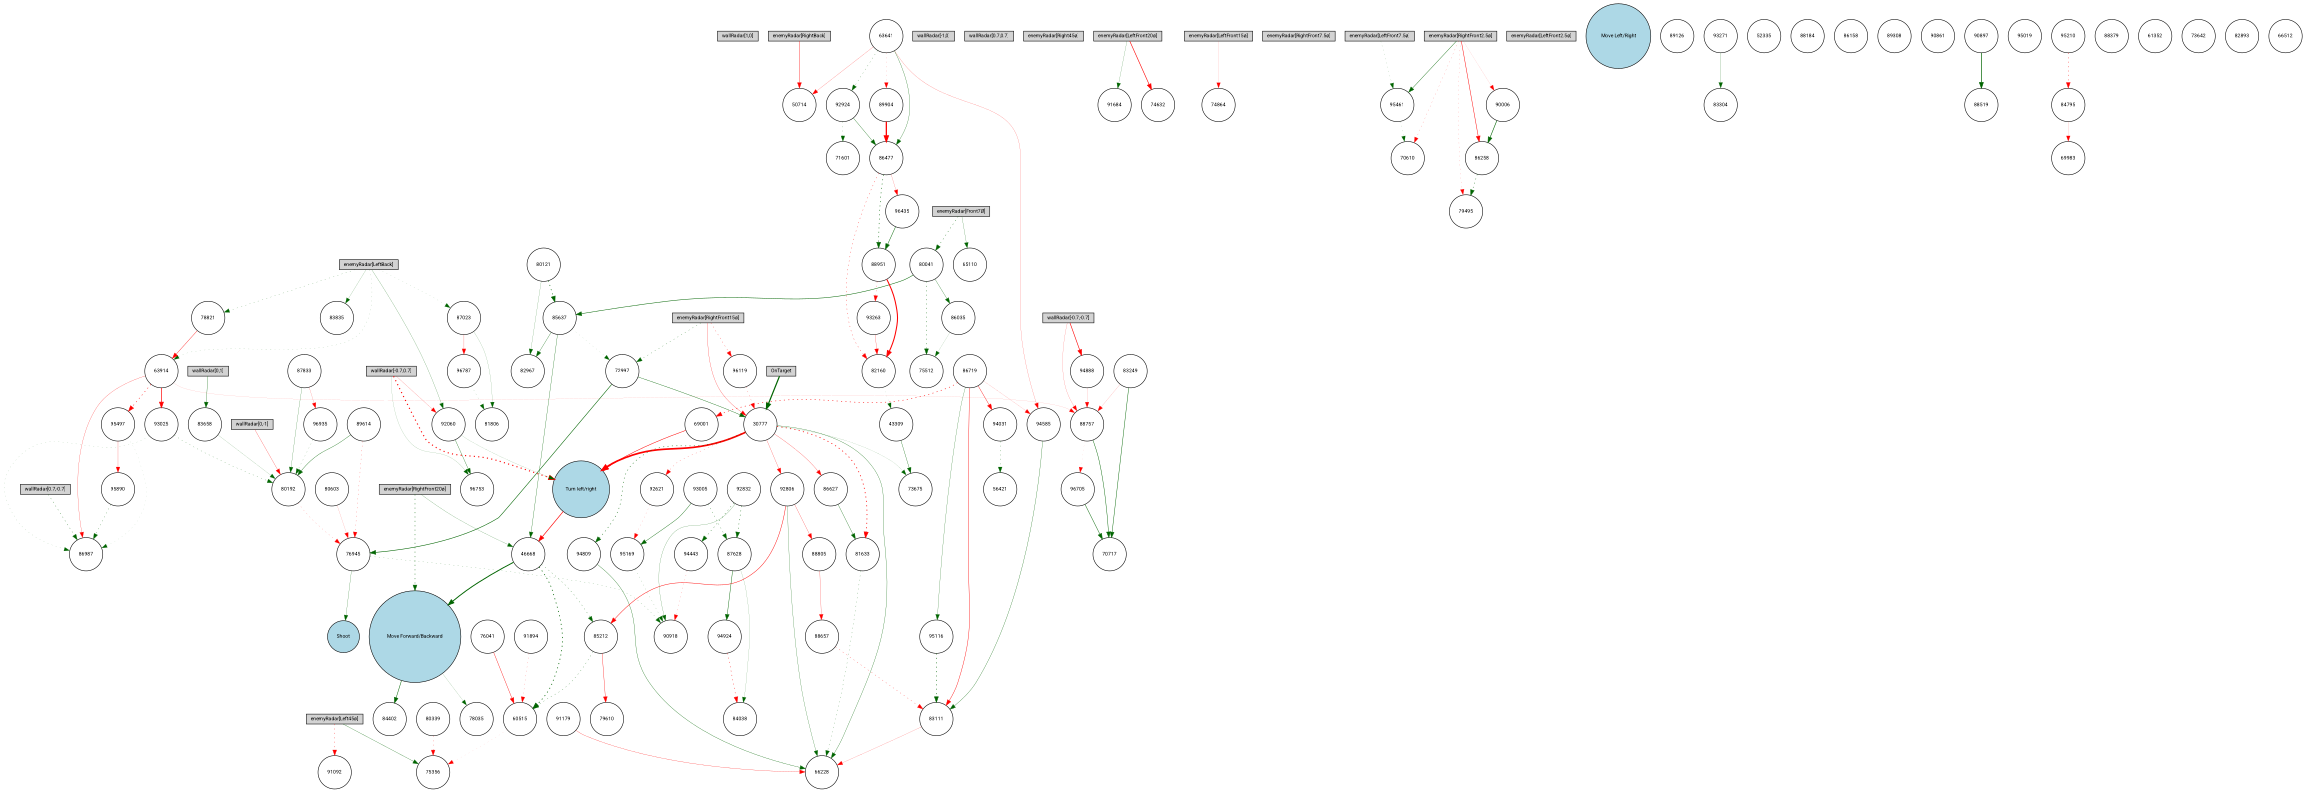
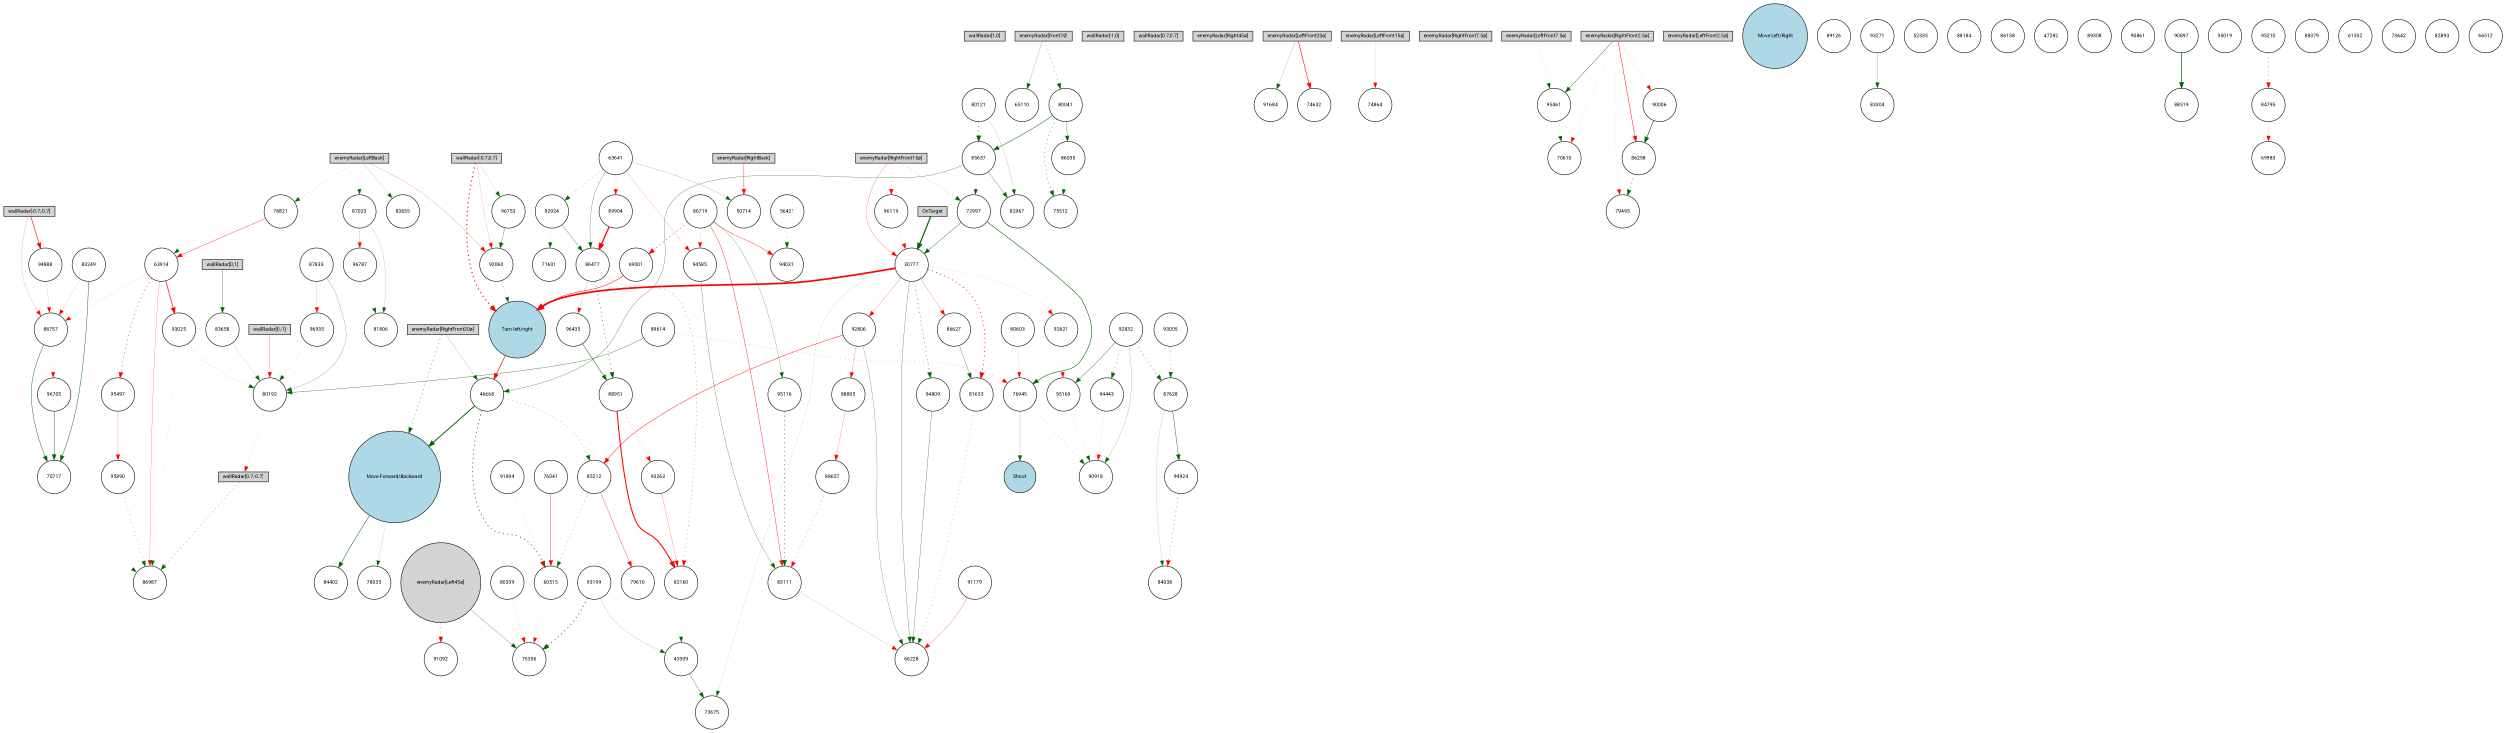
node "47282": added
edge "63641" -> "50714": color red -> darkgreen
edge "enemyRadar[LeftBack]" -> "92060": color darkgreen -> red
edge "92060" -> "96753": reversed
edge "94031" -> "56421": reversed
edge "80192" -> "76945": now "80192" -> "wallRadar[0.7,-0.7]"
edge "93005" -> "95169": now "92832" -> "95169"
node "93199": added
node "enemyRadar[Left45ø]": shape box -> circle
